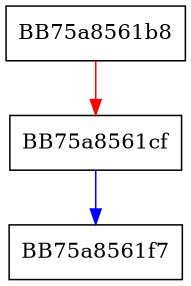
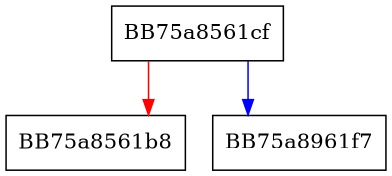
edge "BB75a8561b8" -> "BB75a8561cf": reversed
node "BB75a8561f7": label "BB75a8561f7" -> "BB75a8961f7"
